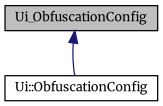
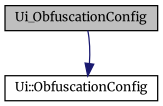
edge "Ui::ObfuscationConfig" -> "Ui_ObfuscationConfig": reversed
